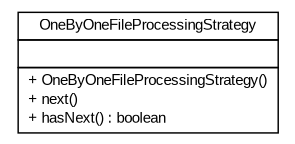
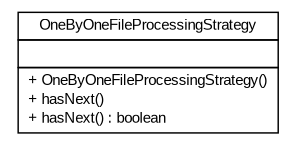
node "OneByOneFileProcessingStrategy": text "+ next()" -> "+ hasNext()"
